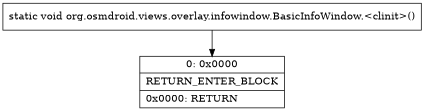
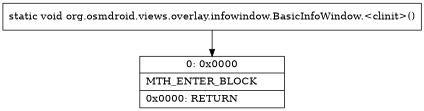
node "0: 0x0000": text "RETURN_ENTER_BLOCK" -> "MTH_ENTER_BLOCK"
